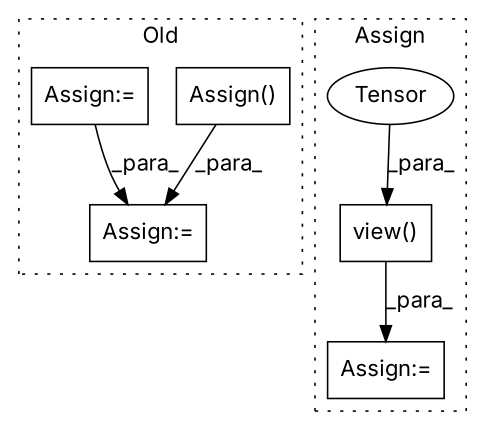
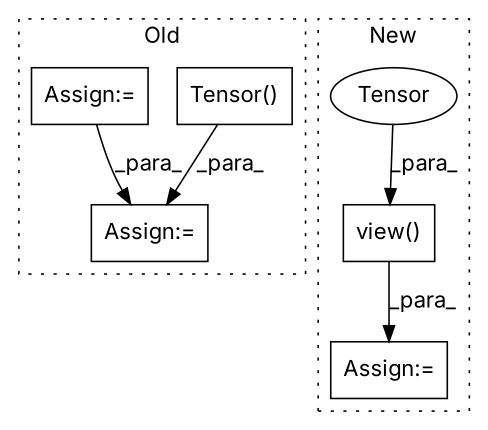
cluster "Assign": label "Assign" -> "New"
node "Assign()": label "Assign()" -> "Tensor()"
